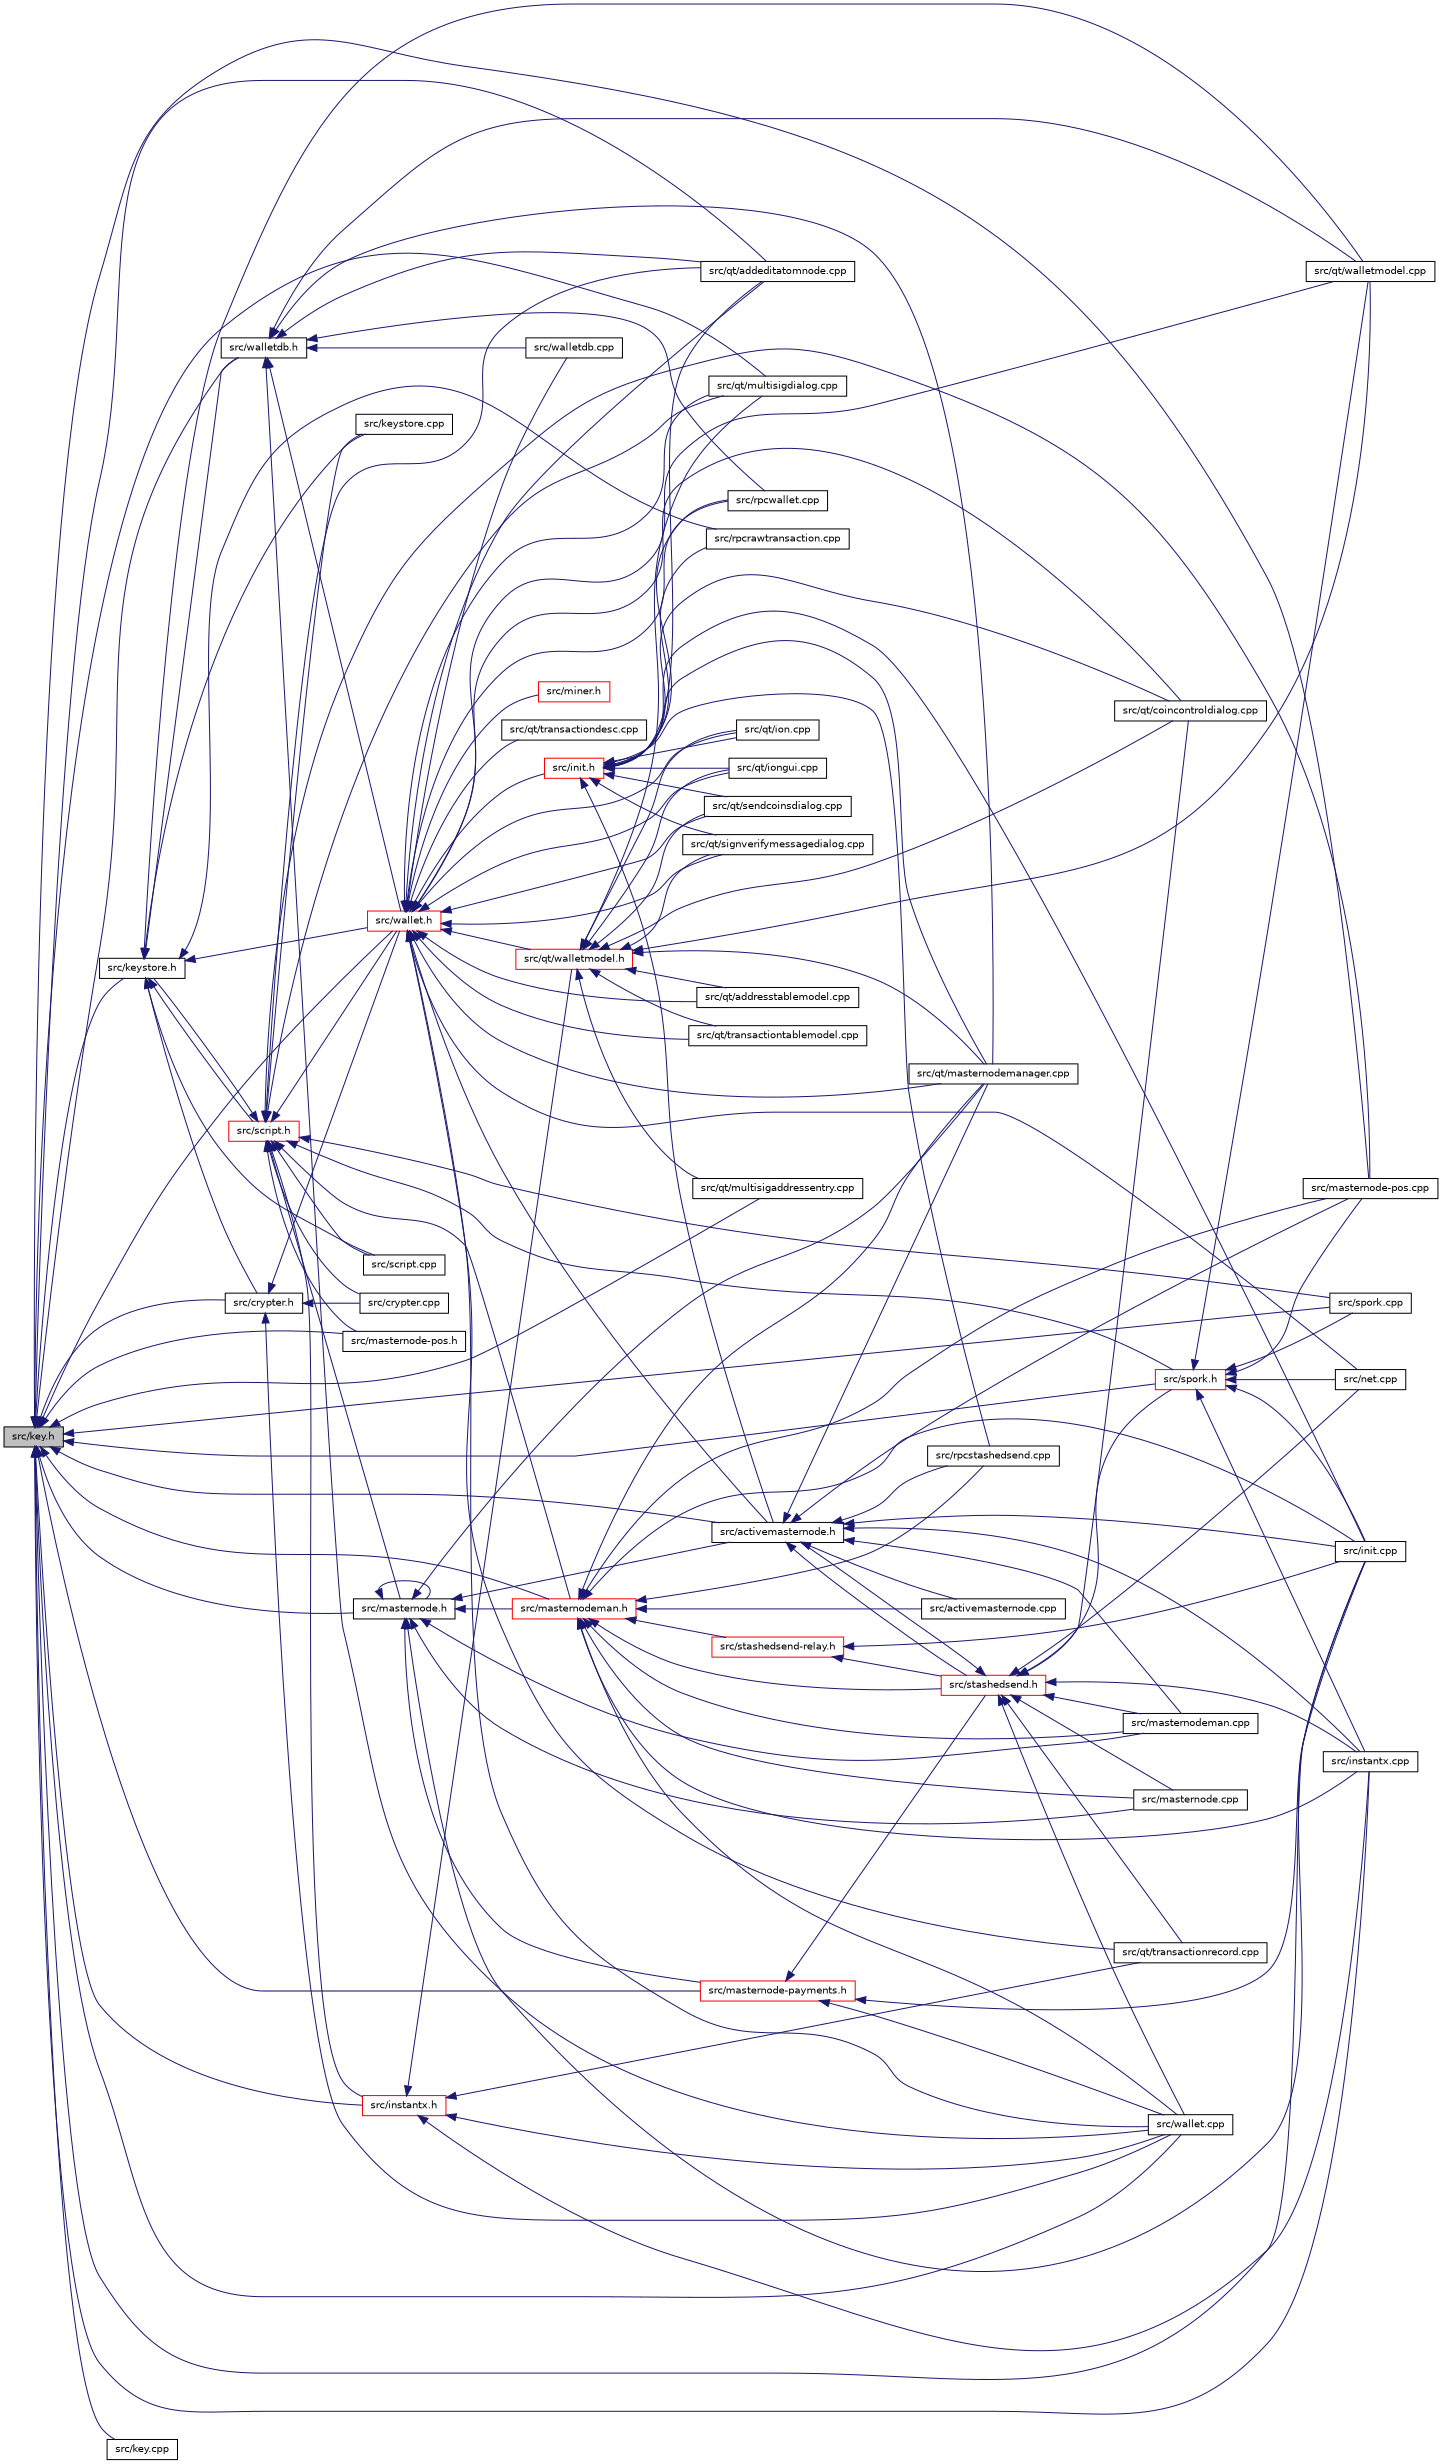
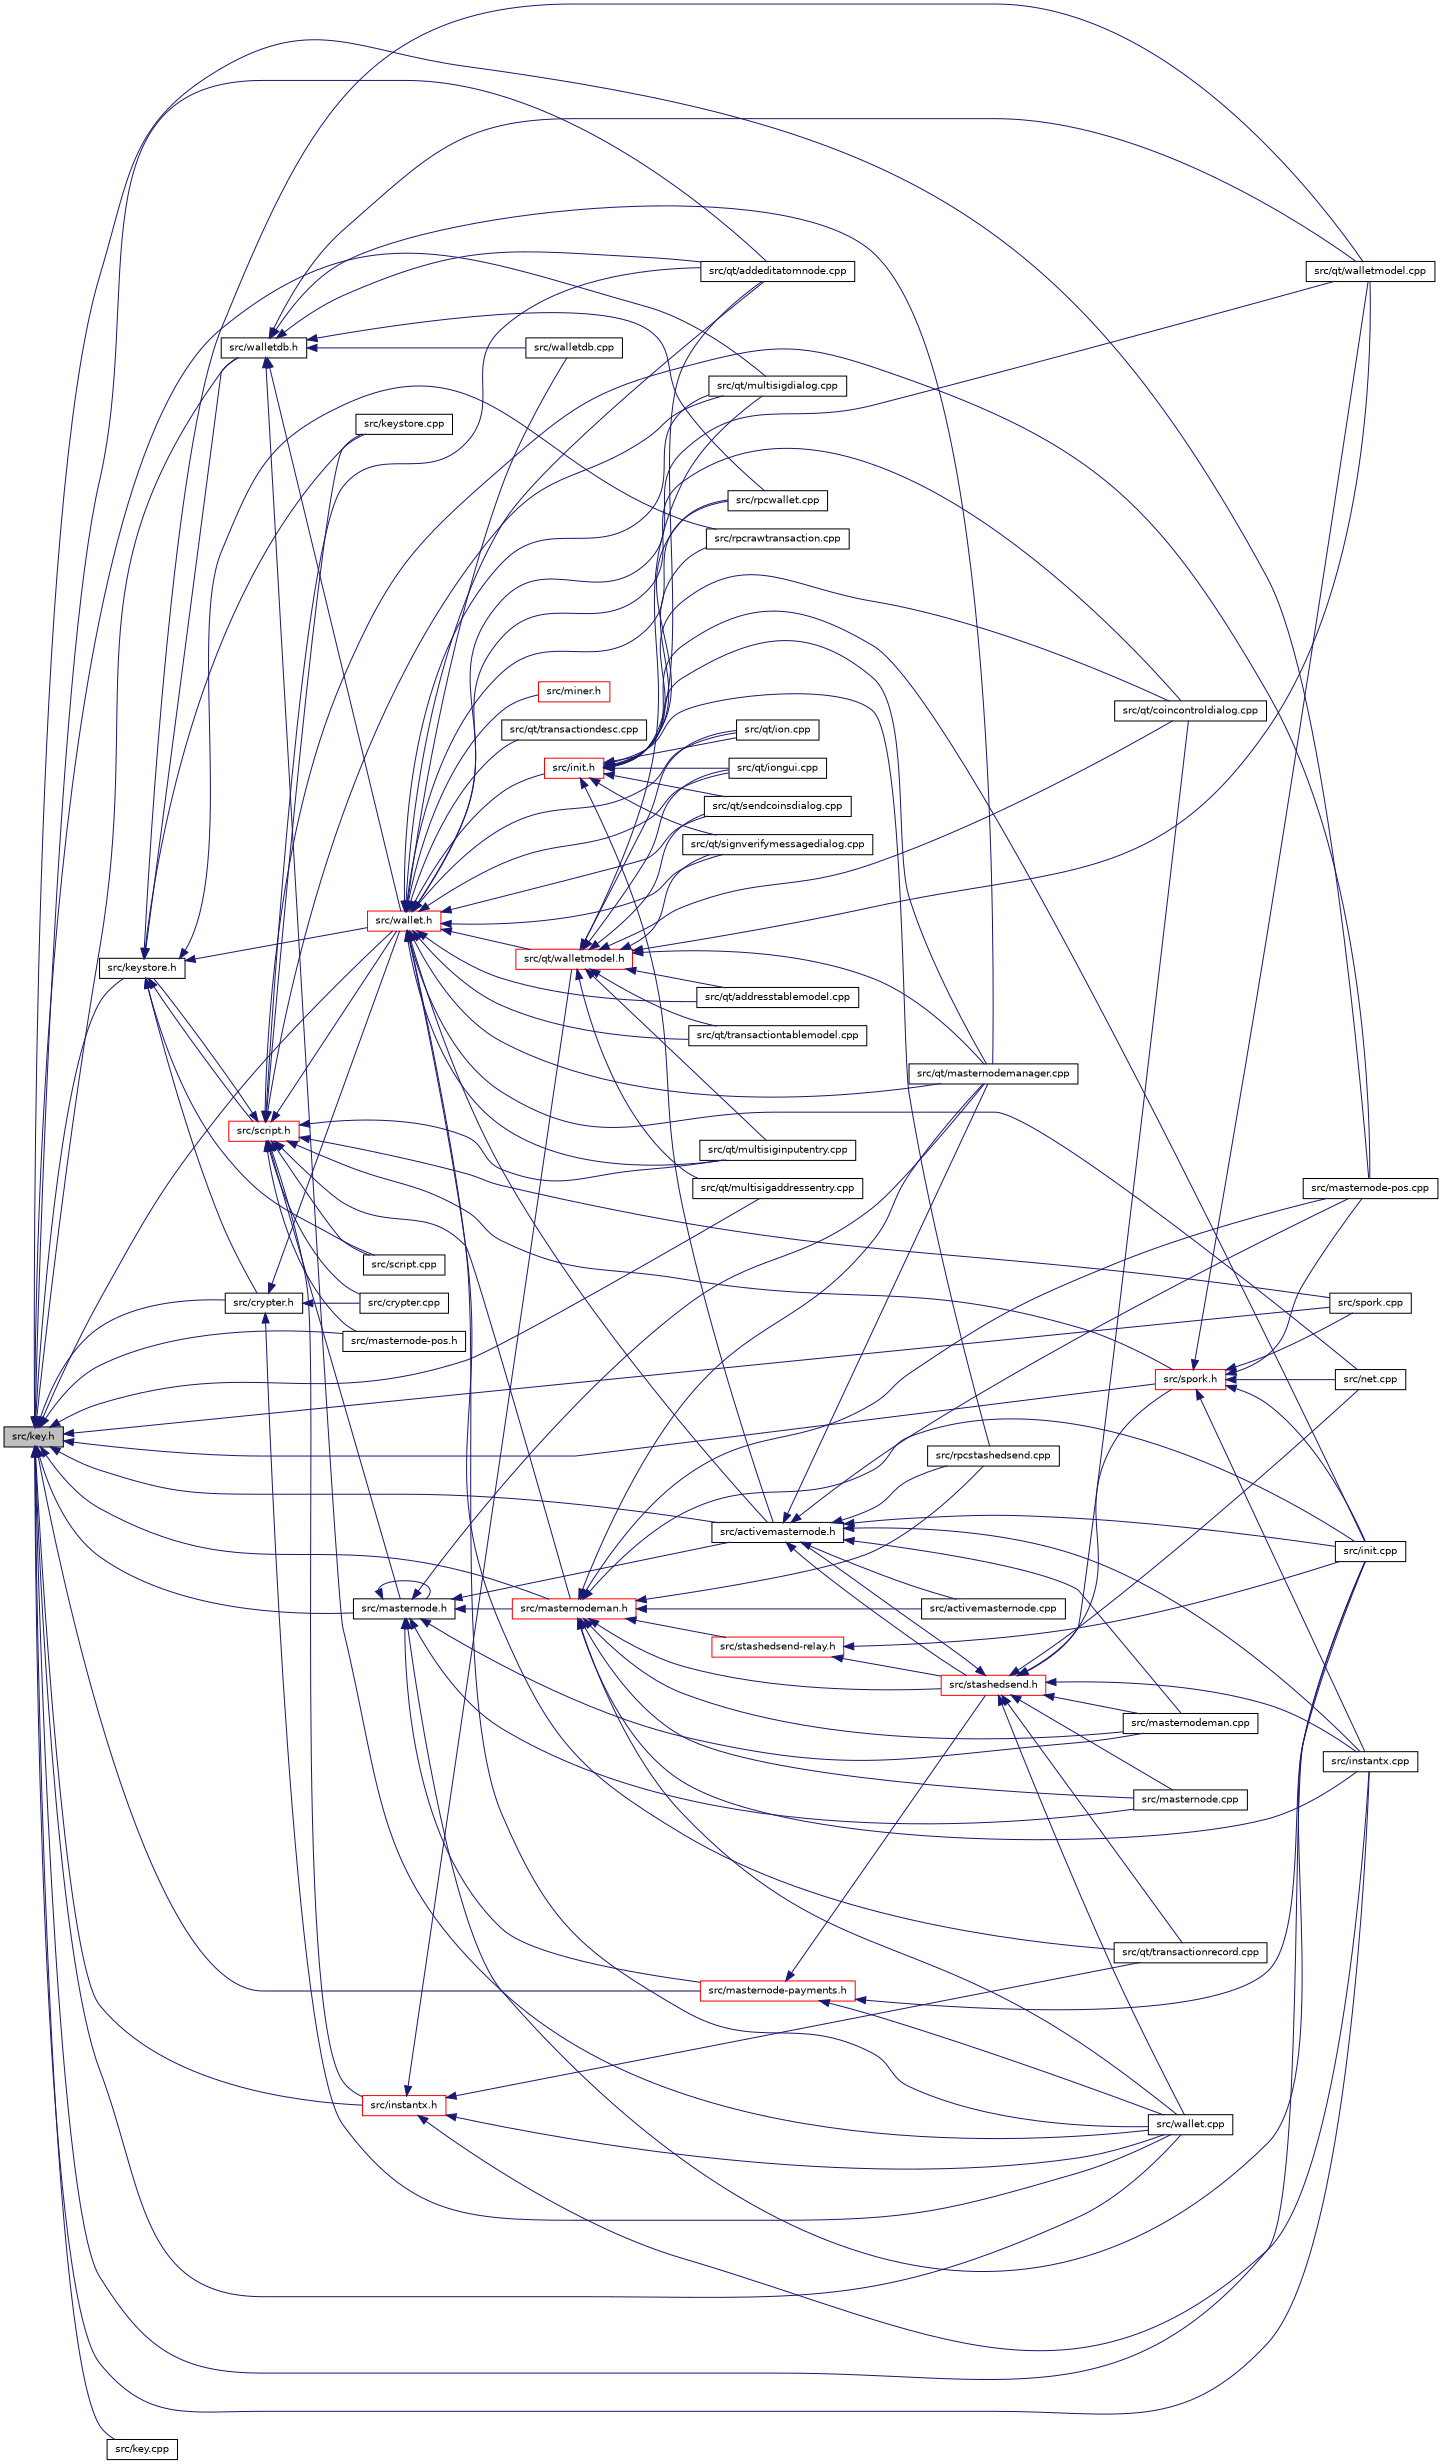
node "src/qt/multisiginputentry.cpp": added
